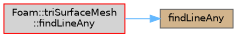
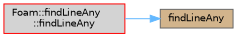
node "Foam::triSurfaceMesh ::findLineAny": label "Foam::triSurfaceMesh ::findLineAny" -> "Foam::findLineAny ::findLineAny"
